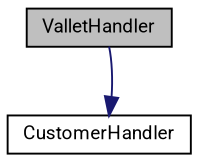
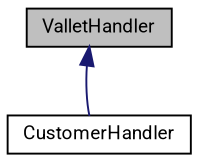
edge "ValletHandler" -> "CustomerHandler": reversed
